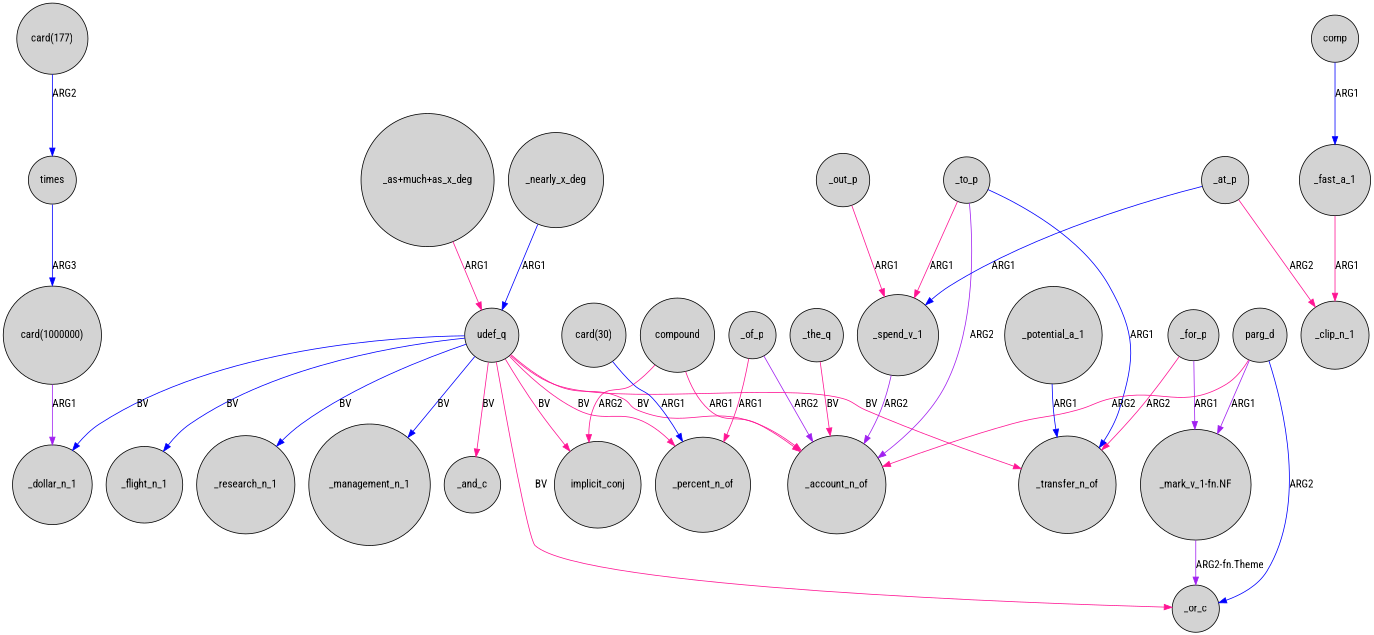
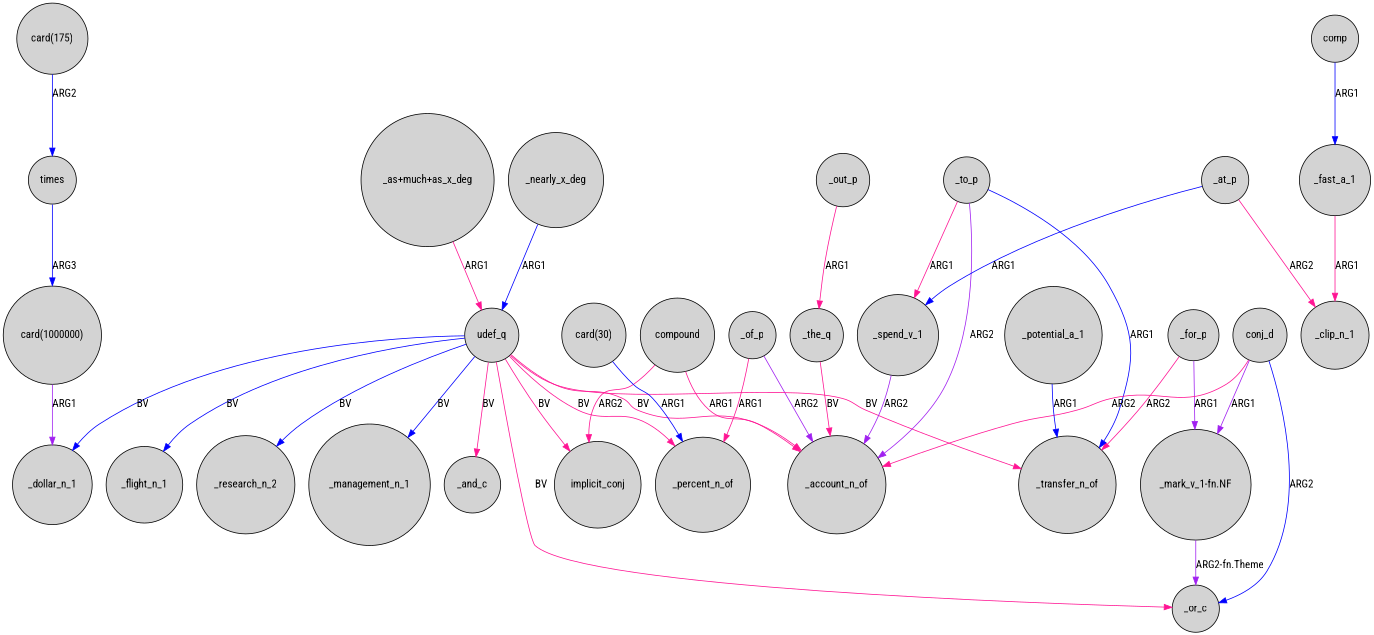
node "card(177)": label "card(177)" -> "card(175)"
edge "_out_p" -> "_spend_v_1": now "_out_p" -> "_the_q"
node "parg_d": label "parg_d" -> "conj_d"
node "_research_n_1": label "_research_n_1" -> "_research_n_2"
